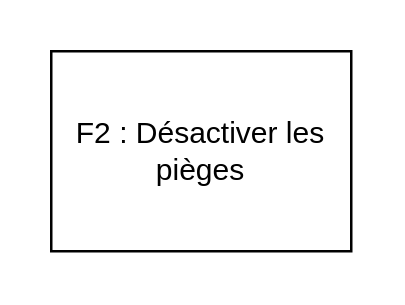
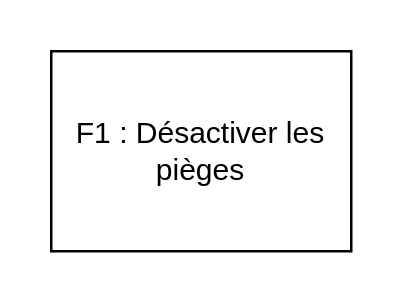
node "F2 : Désactiver les pièges": label "F2 : Désactiver les pièges" -> "F1 : Désactiver les pièges"
